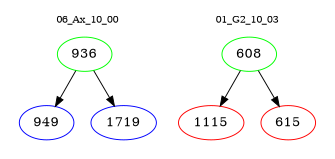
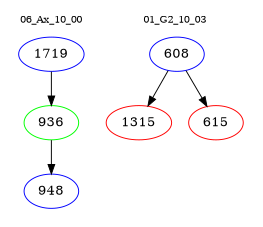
node "608": color green -> blue
edge "936" -> "1719": reversed
node "949": label "949" -> "948"
node "1115": label "1115" -> "1315"
